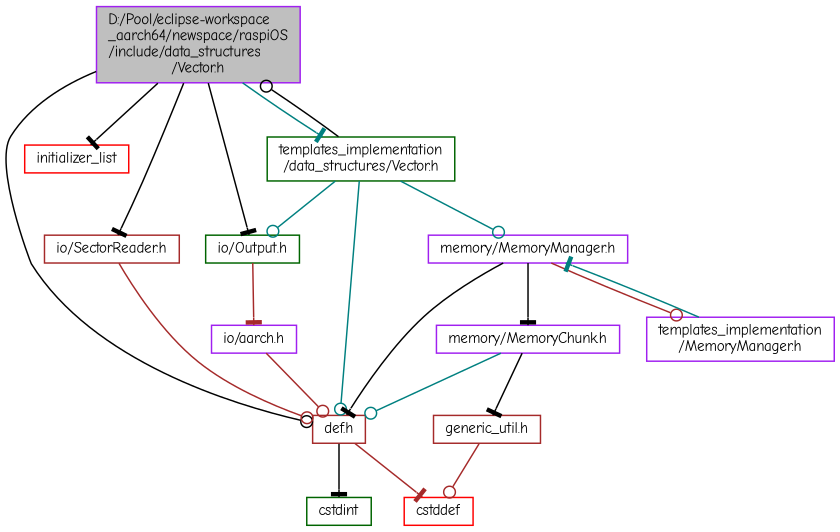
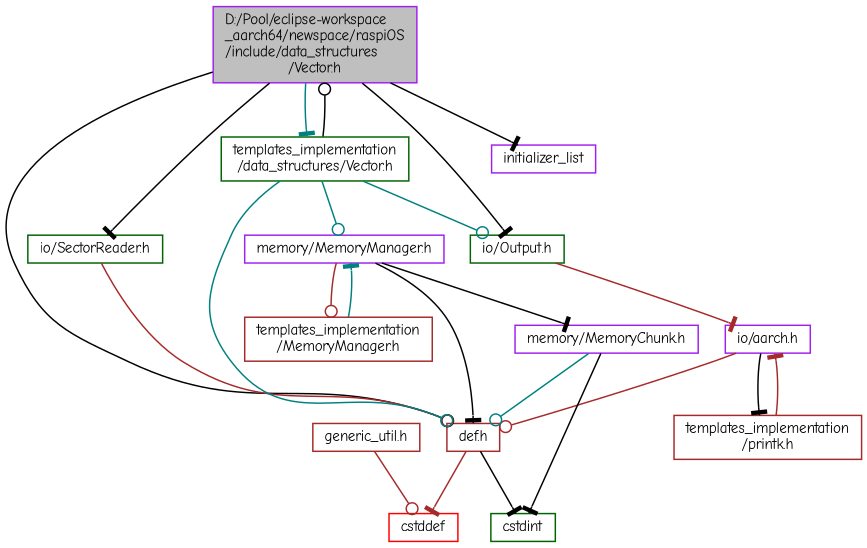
node "initializer_list": color red -> purple
node "io/SectorReader.h": color brown -> darkgreen
node "templates_implementation /MemoryManager.h": color purple -> brown
edge "memory/MemoryChunk.h" -> "generic_util.h": now "memory/MemoryChunk.h" -> "cstdint"
node "templates_implementation /printk.h": added
